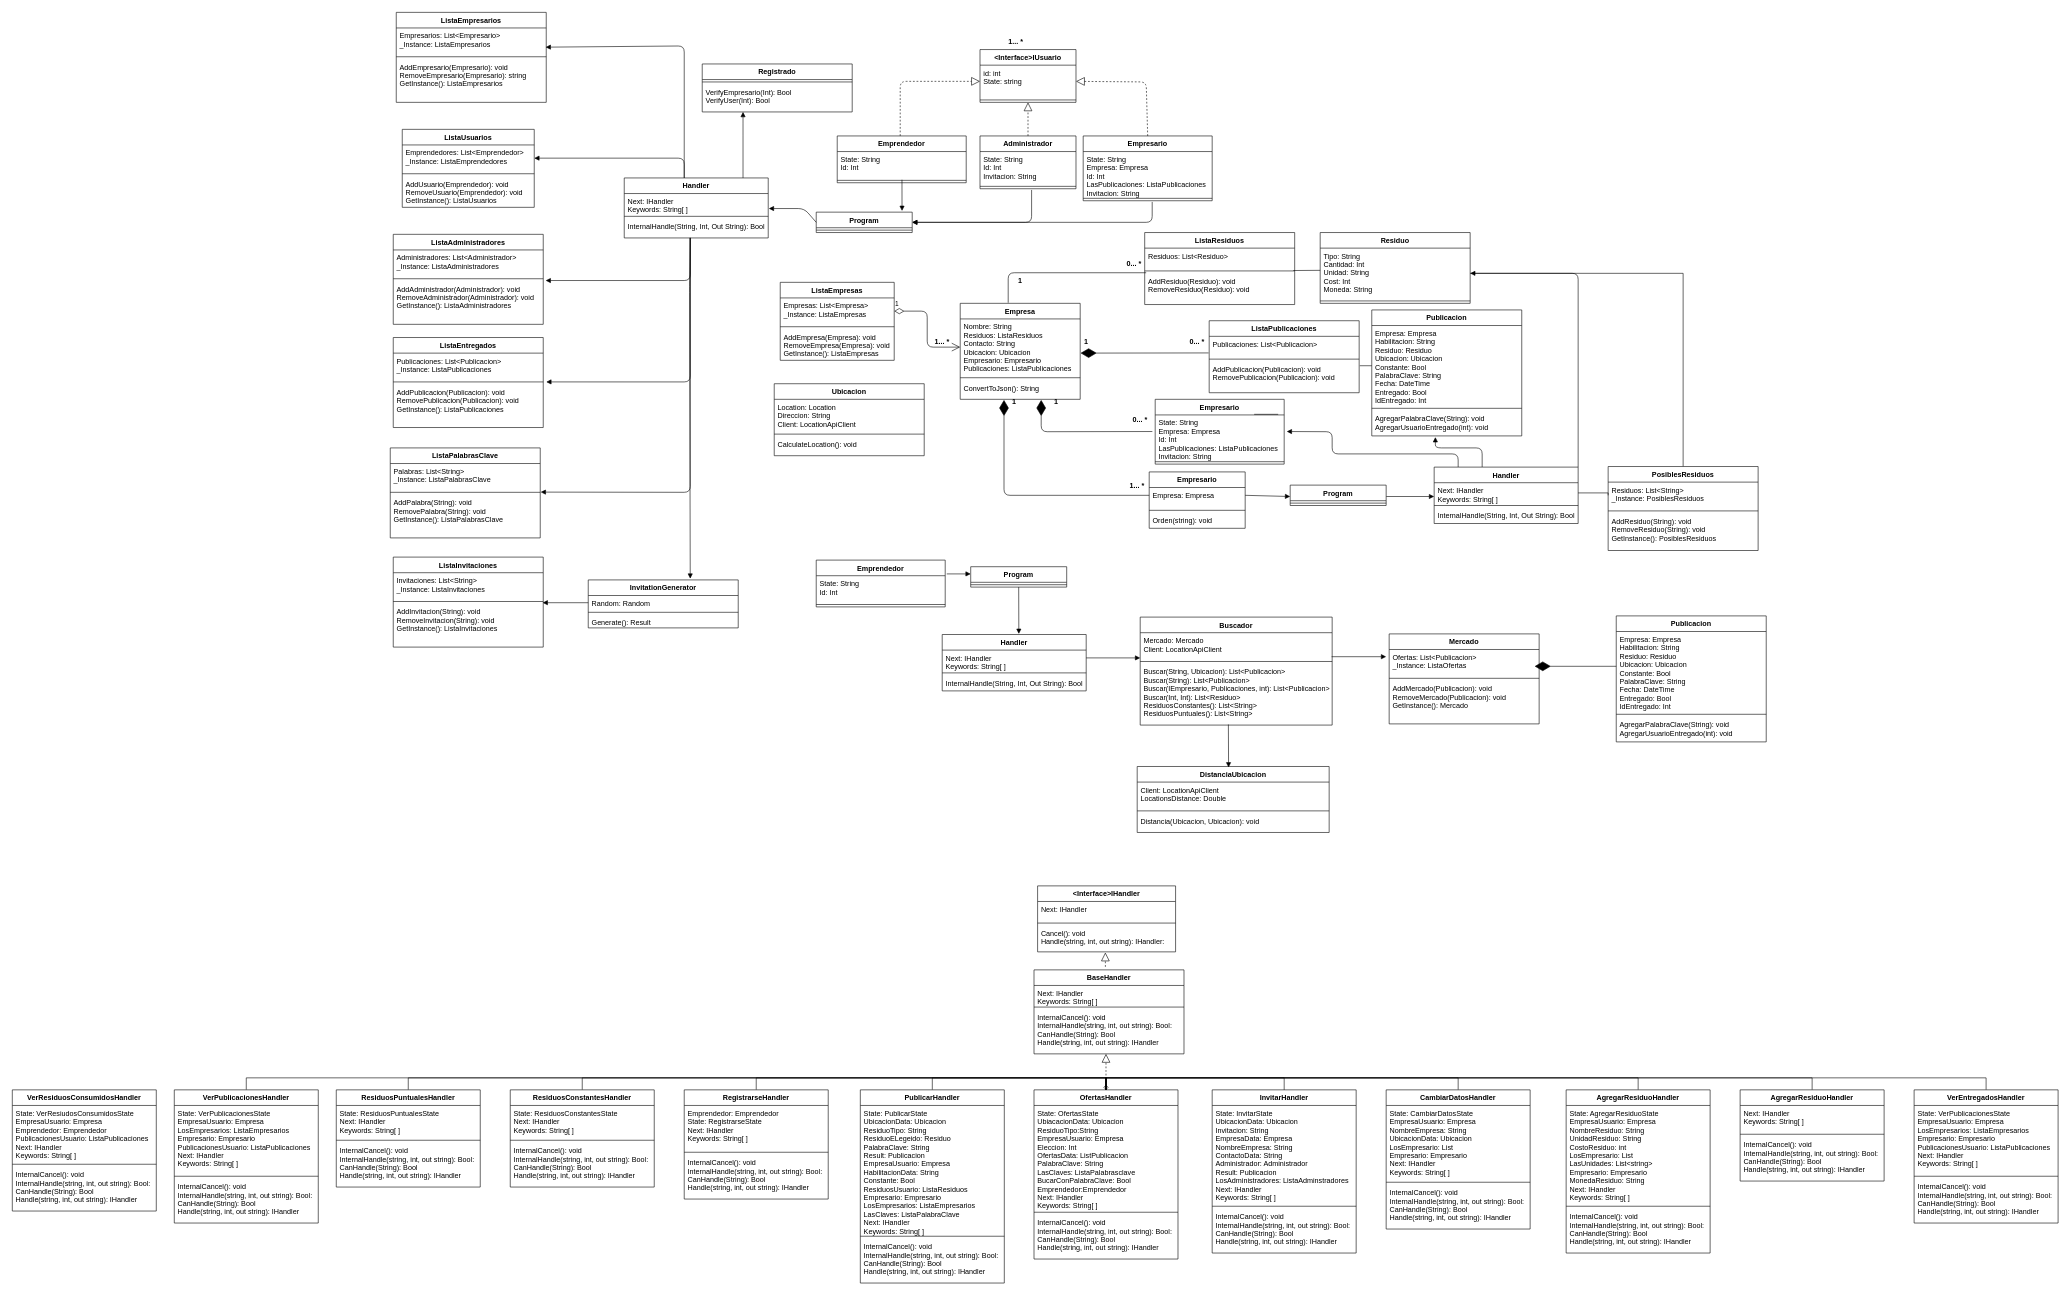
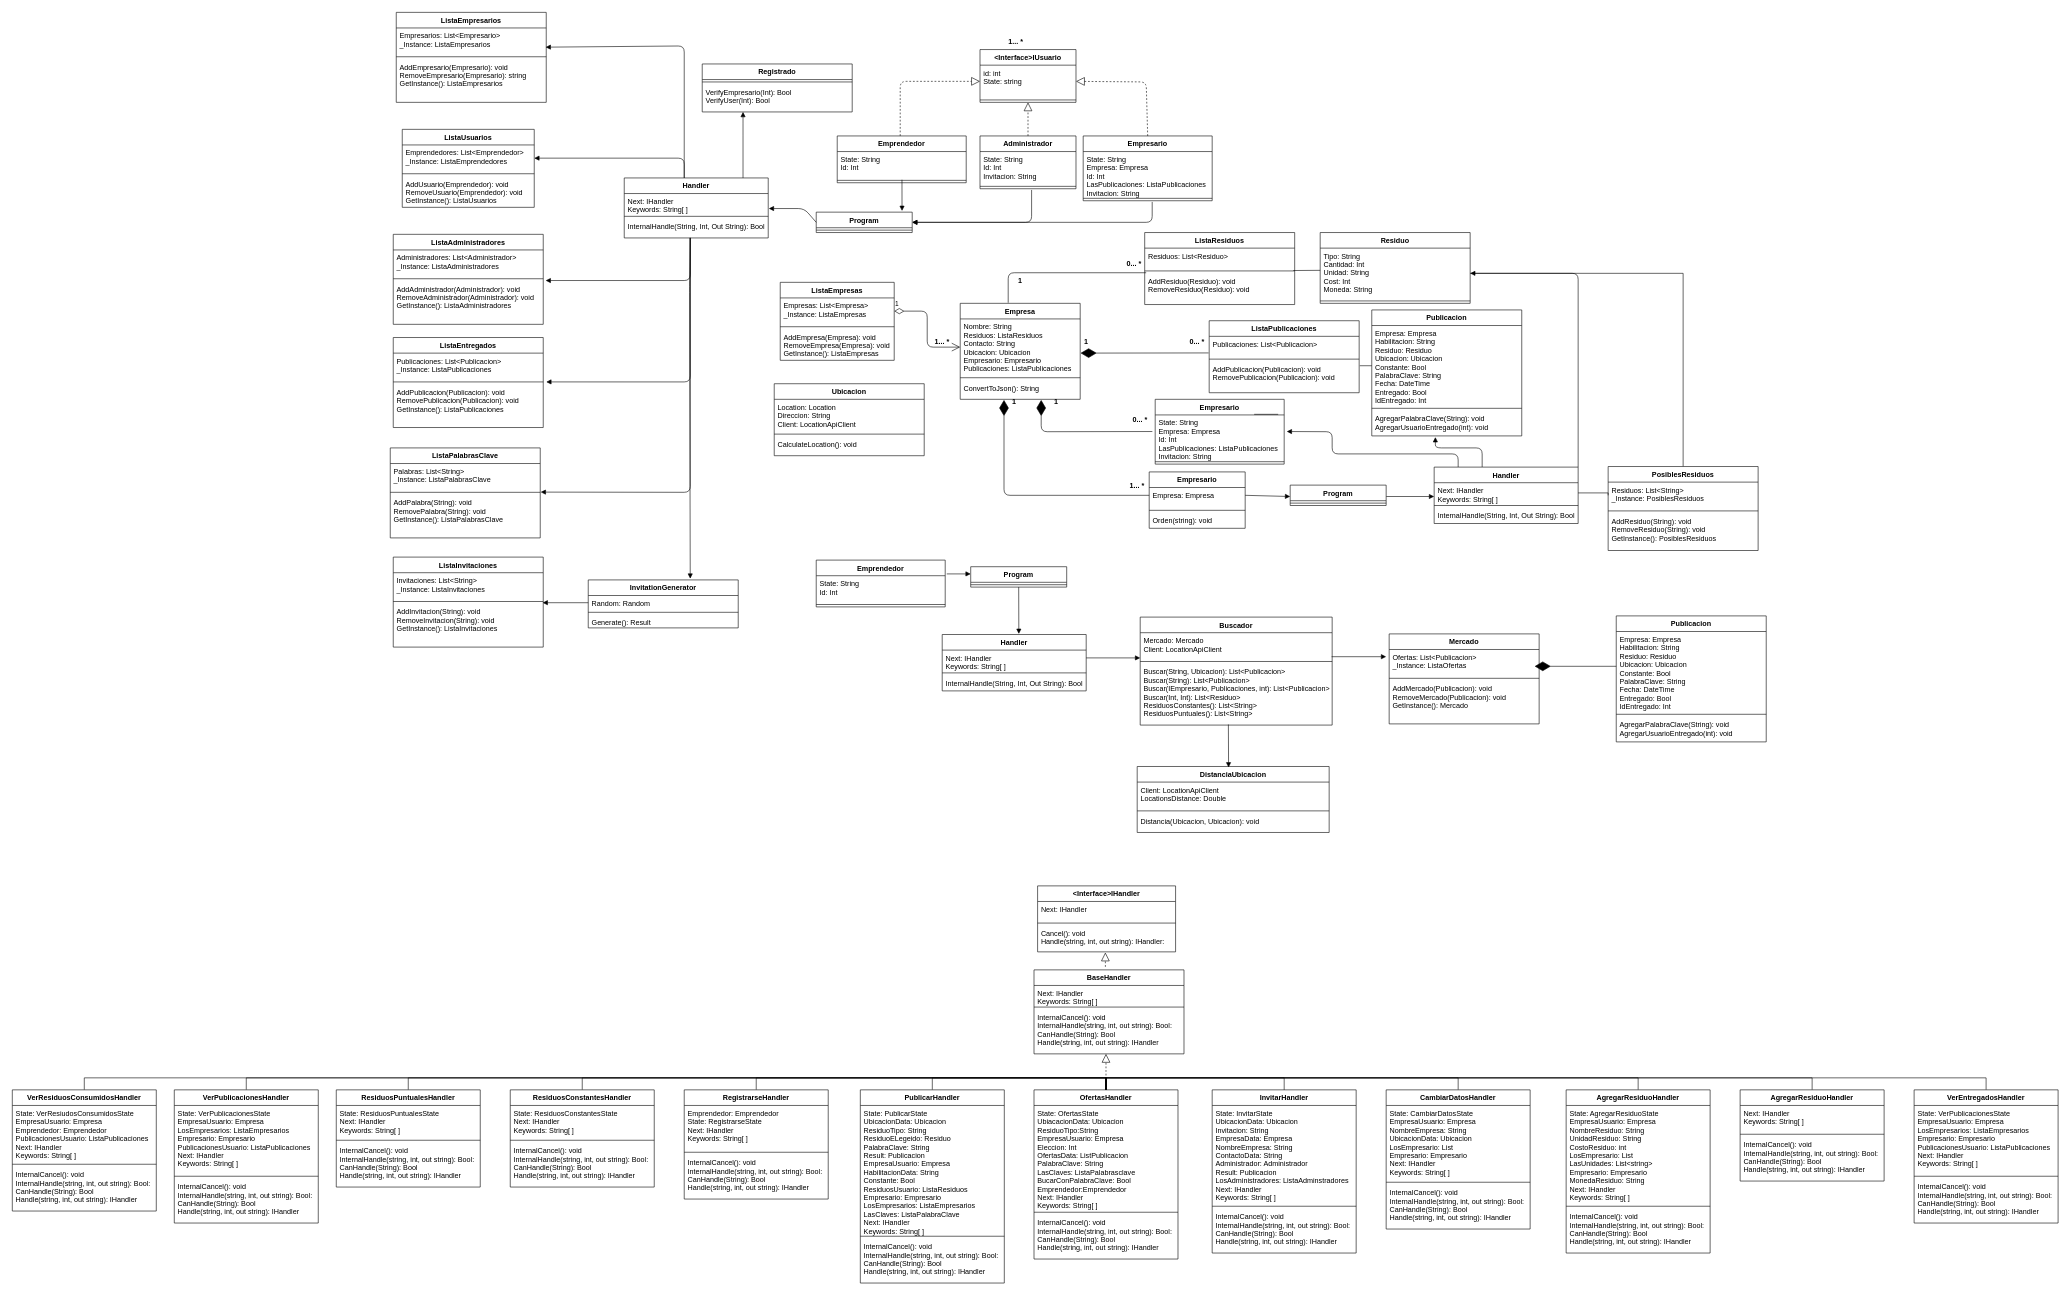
edge "VerResiduosConsumidosHandler" -- "OfertasHandler": added
edge "VerPublicacionesHandler" -> "OfertasHandler": arrowhead diamond -> none
